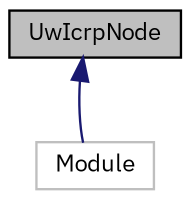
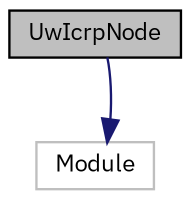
edge "Module" -> "UwIcrpNode": reversed
